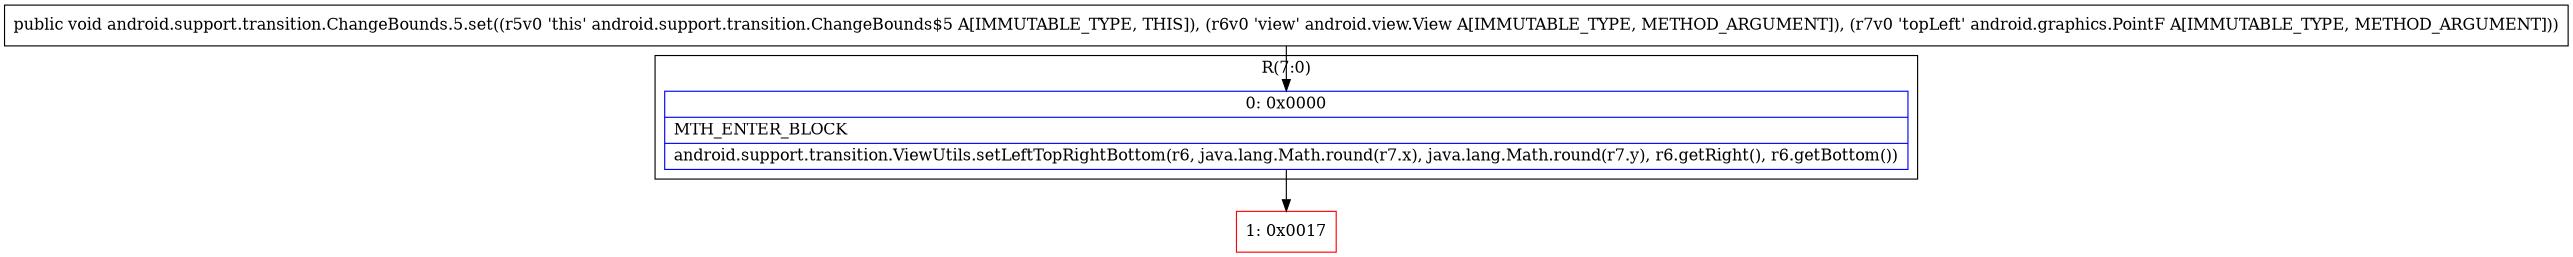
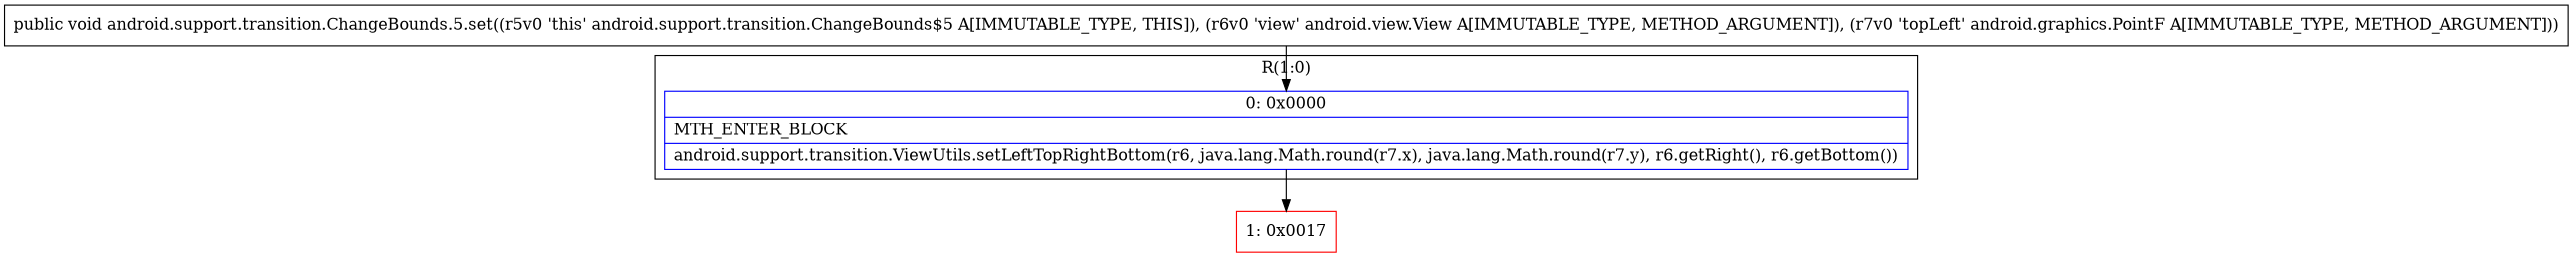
cluster "R(7:0)": label "R(7:0)" -> "R(1:0)"
